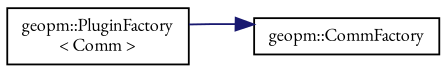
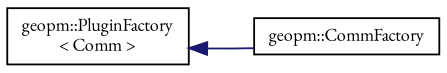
edge "geopm::PluginFactory < Comm >" -> "geopm::CommFactory": reversed
